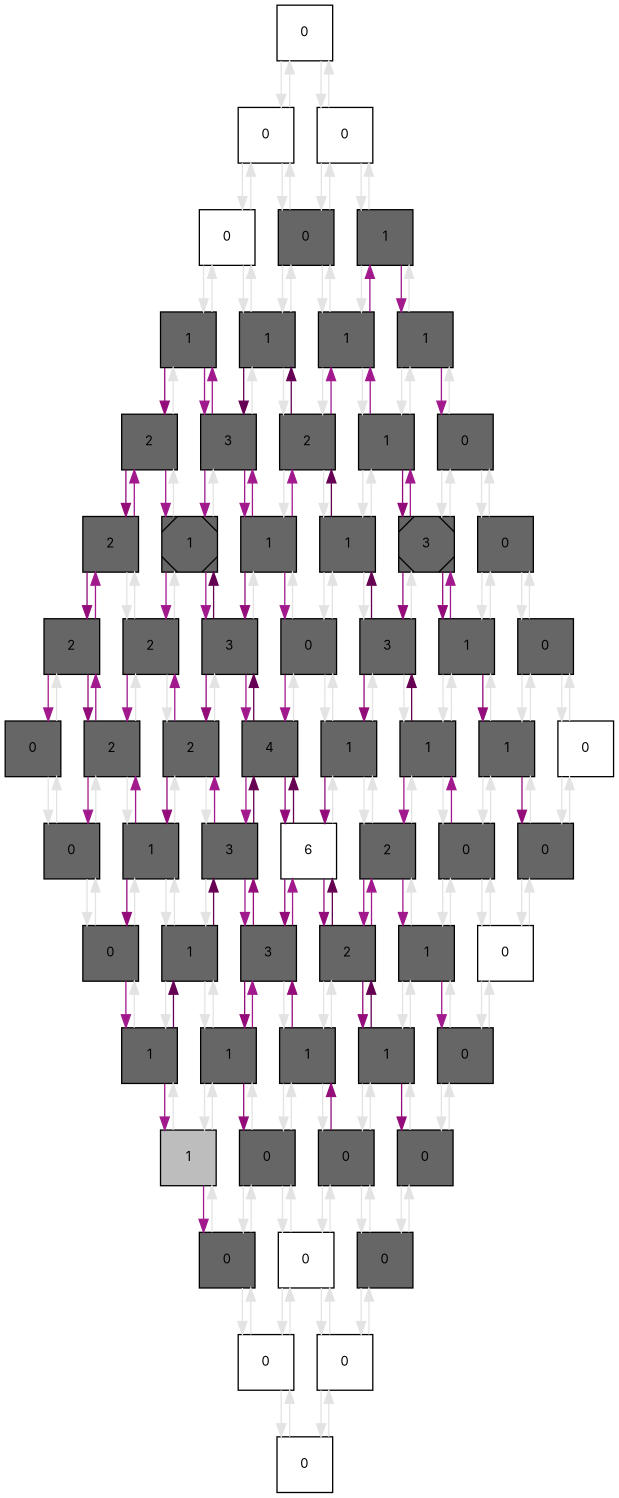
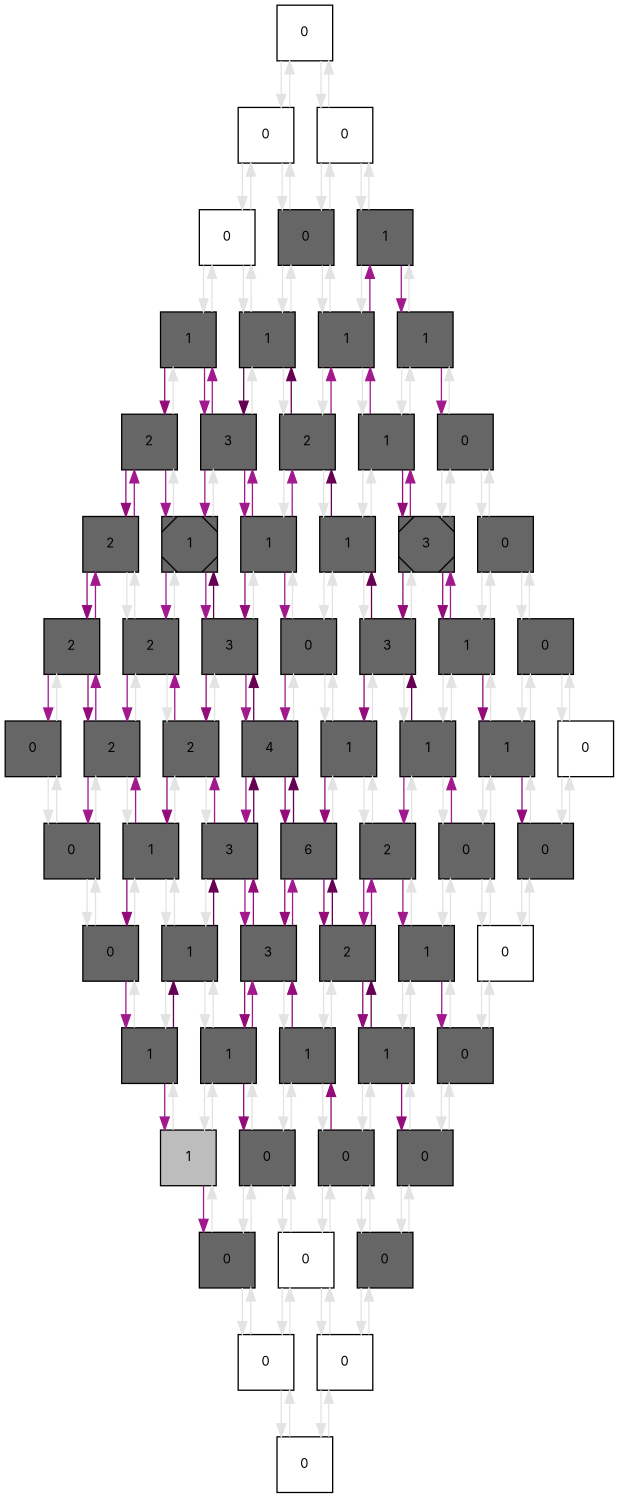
node "6": fillcolor #ffffff -> #666666
